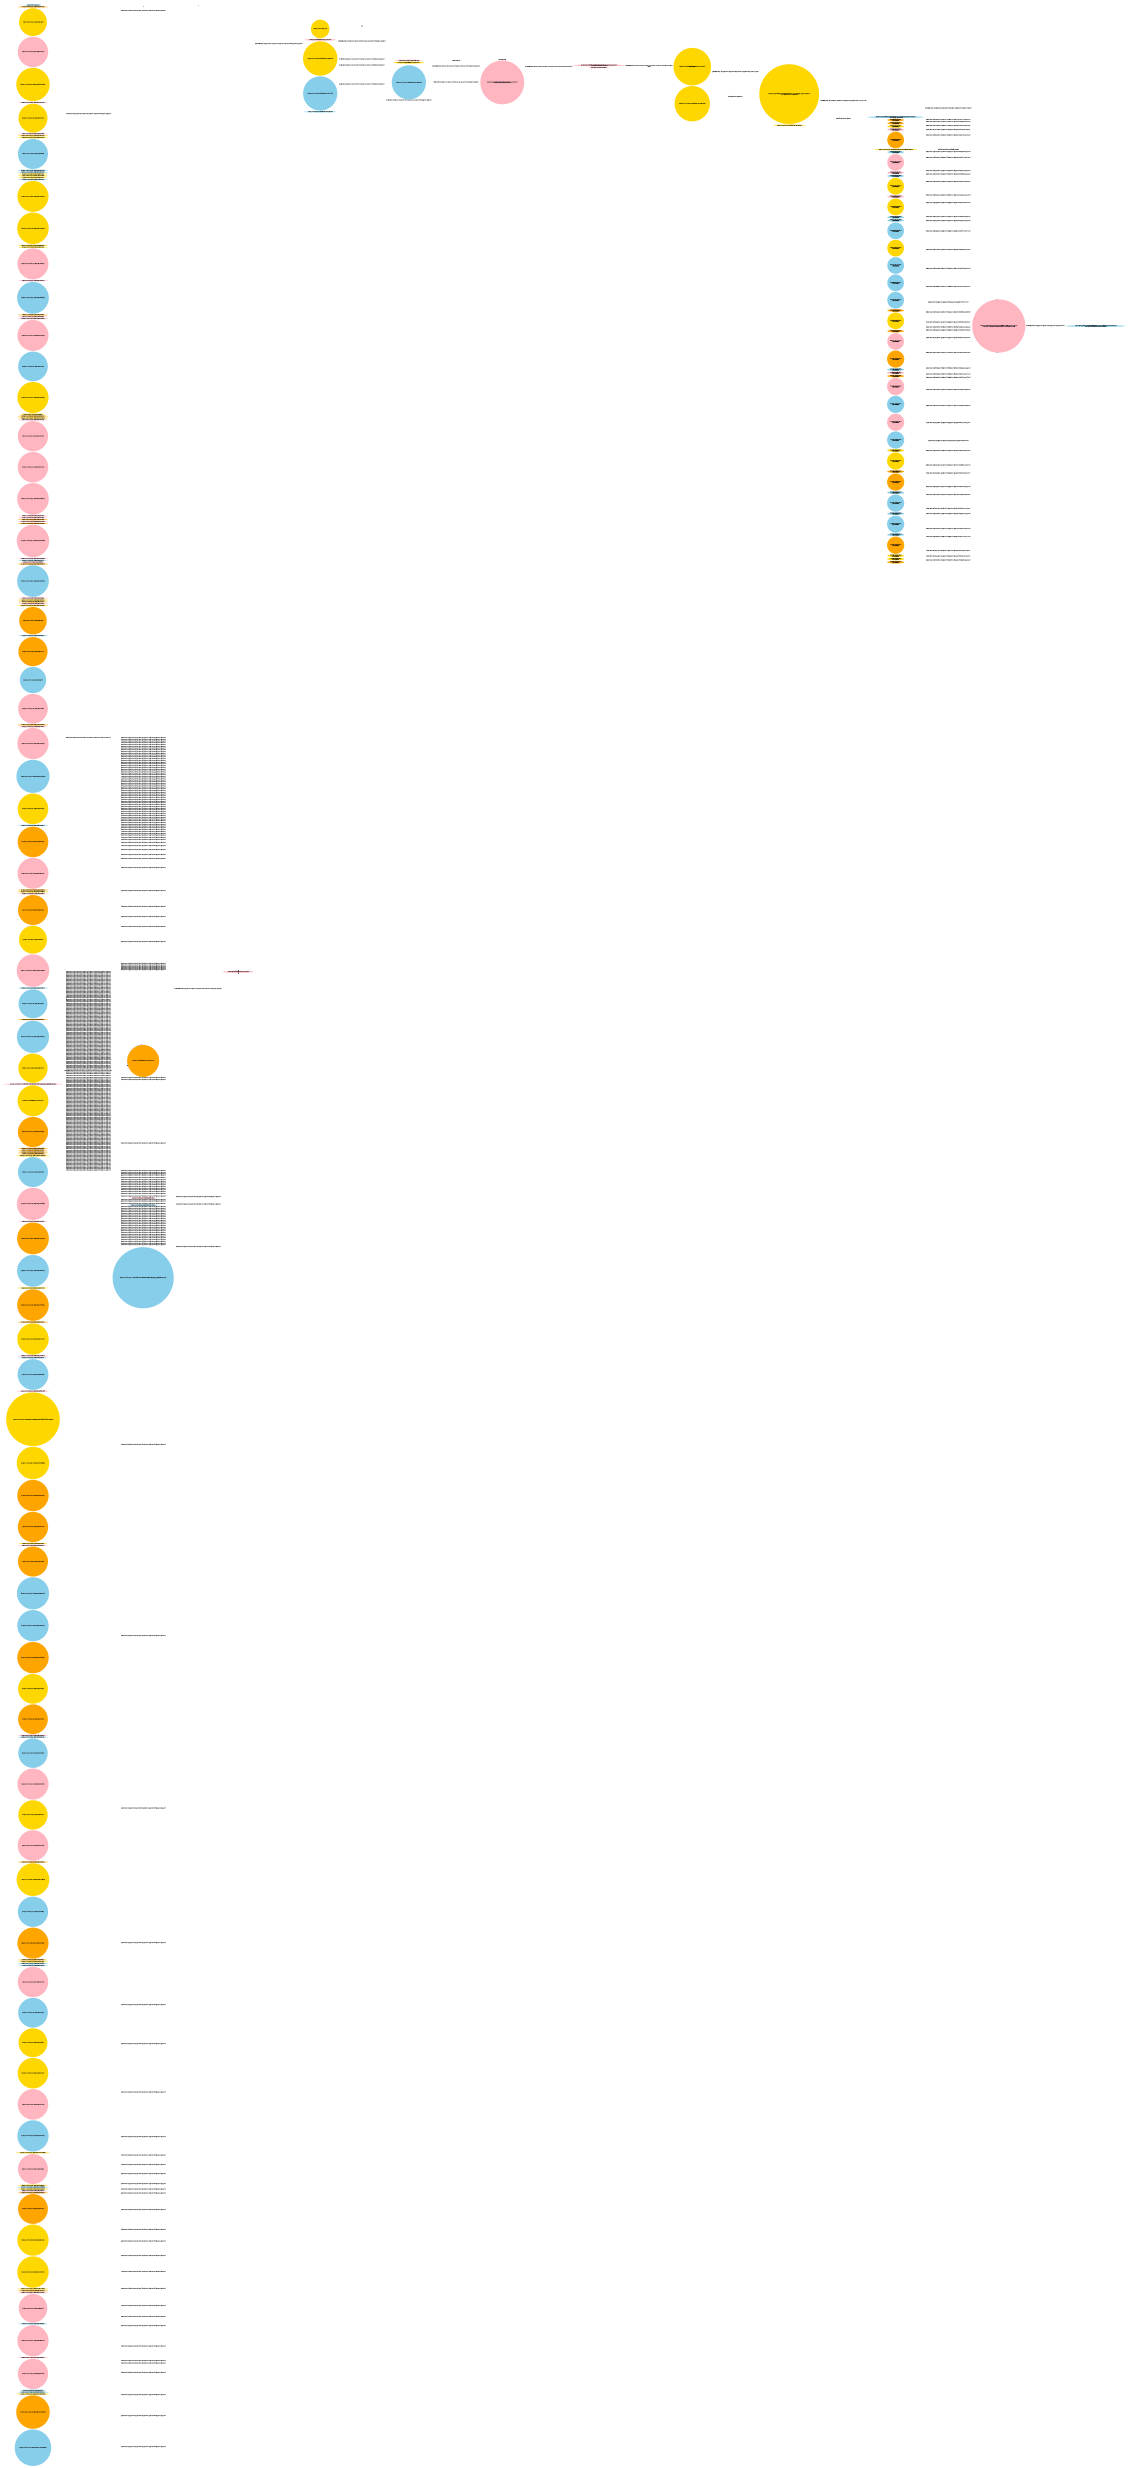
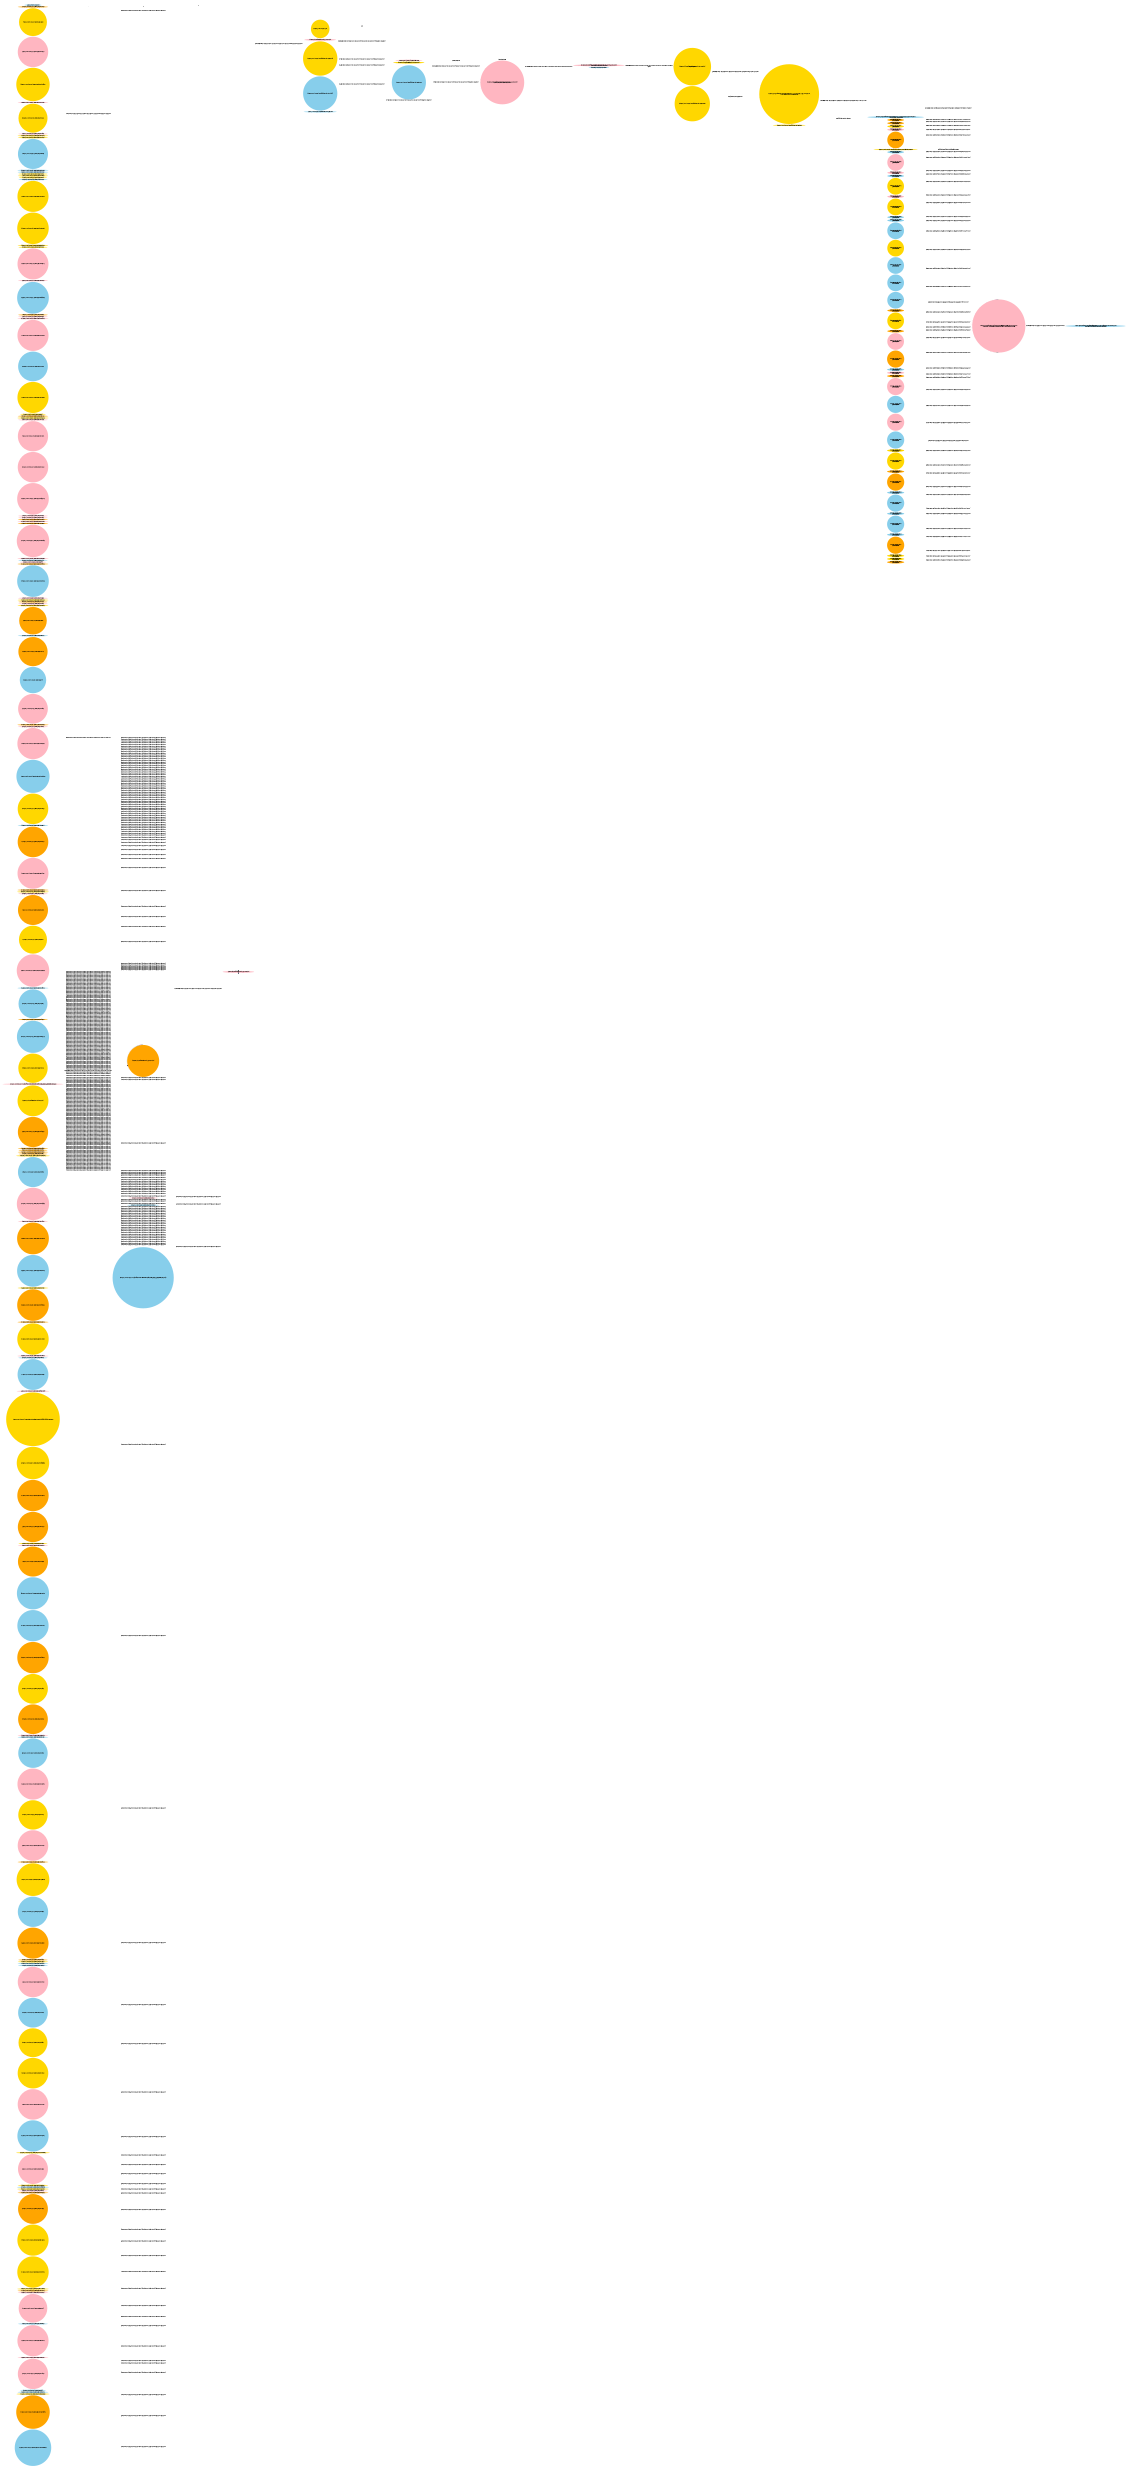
node "id:215 HopCount: -5 owner uid: owner group id: winlogon.exe": fillcolor lightpink -> skyblue
